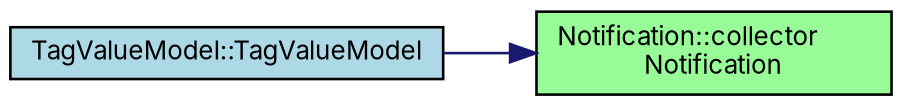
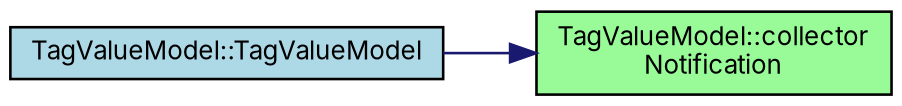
node "Notification::collector Notification": label "Notification::collector Notification" -> "TagValueModel::collector Notification"
